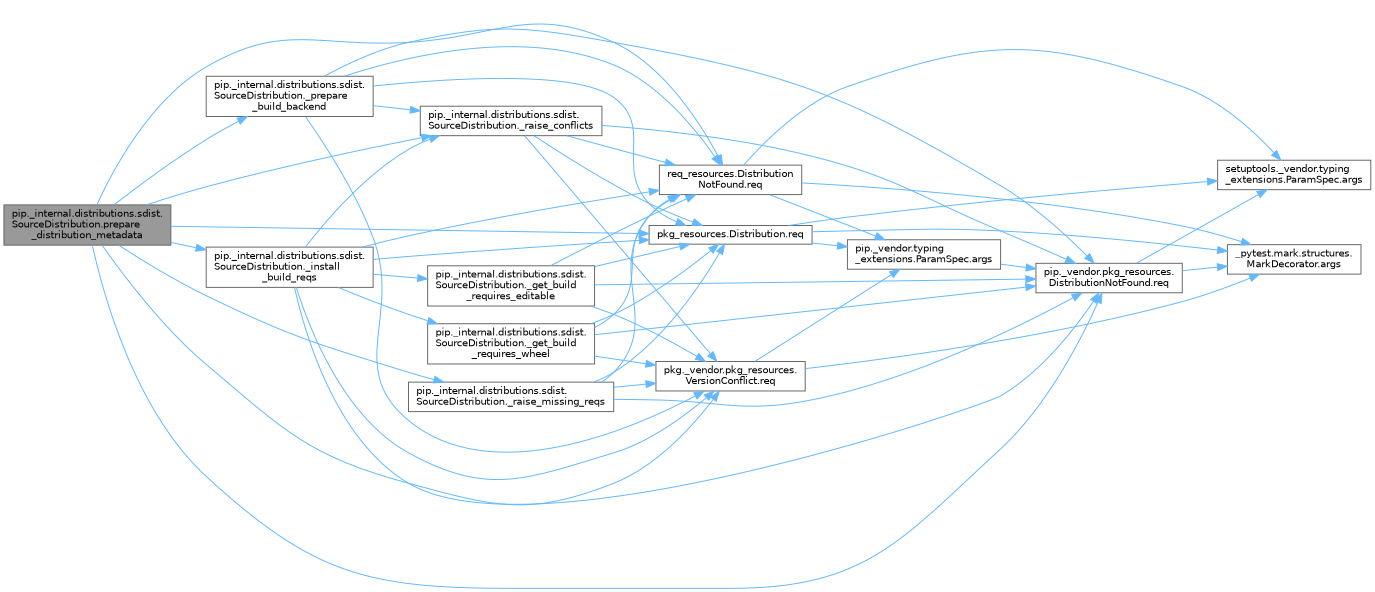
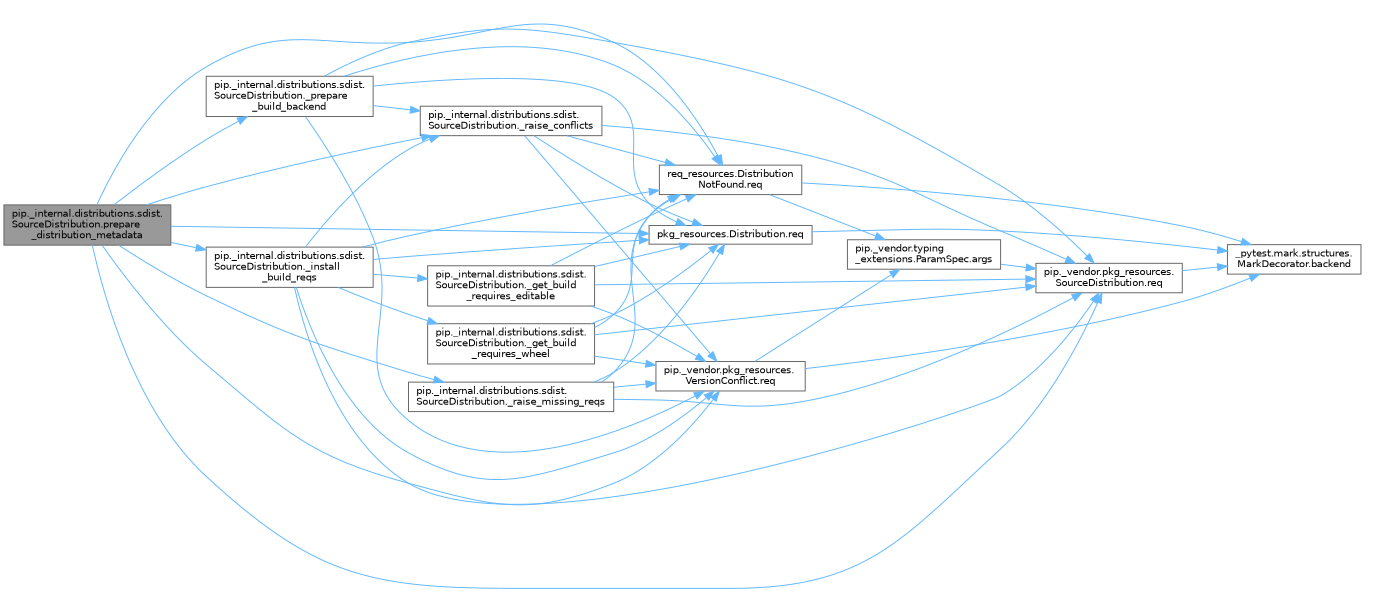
node "setuptools._vendor.typing _extensions.ParamSpec.args": removed
edge "pkg_resources.Distribution.req" -> "pip._vendor.typing _extensions.ParamSpec.args": removed
node "_pytest.mark.structures. MarkDecorator.args": label "_pytest.mark.structures. MarkDecorator.args" -> "_pytest.mark.structures. MarkDecorator.backend"
node "pip._vendor.pkg_resources. DistributionNotFound.req": label "pip._vendor.pkg_resources. DistributionNotFound.req" -> "pip._vendor.pkg_resources. SourceDistribution.req"
node "pkg._vendor.pkg_resources. VersionConflict.req": label "pkg._vendor.pkg_resources. VersionConflict.req" -> "pip._vendor.pkg_resources. VersionConflict.req"
